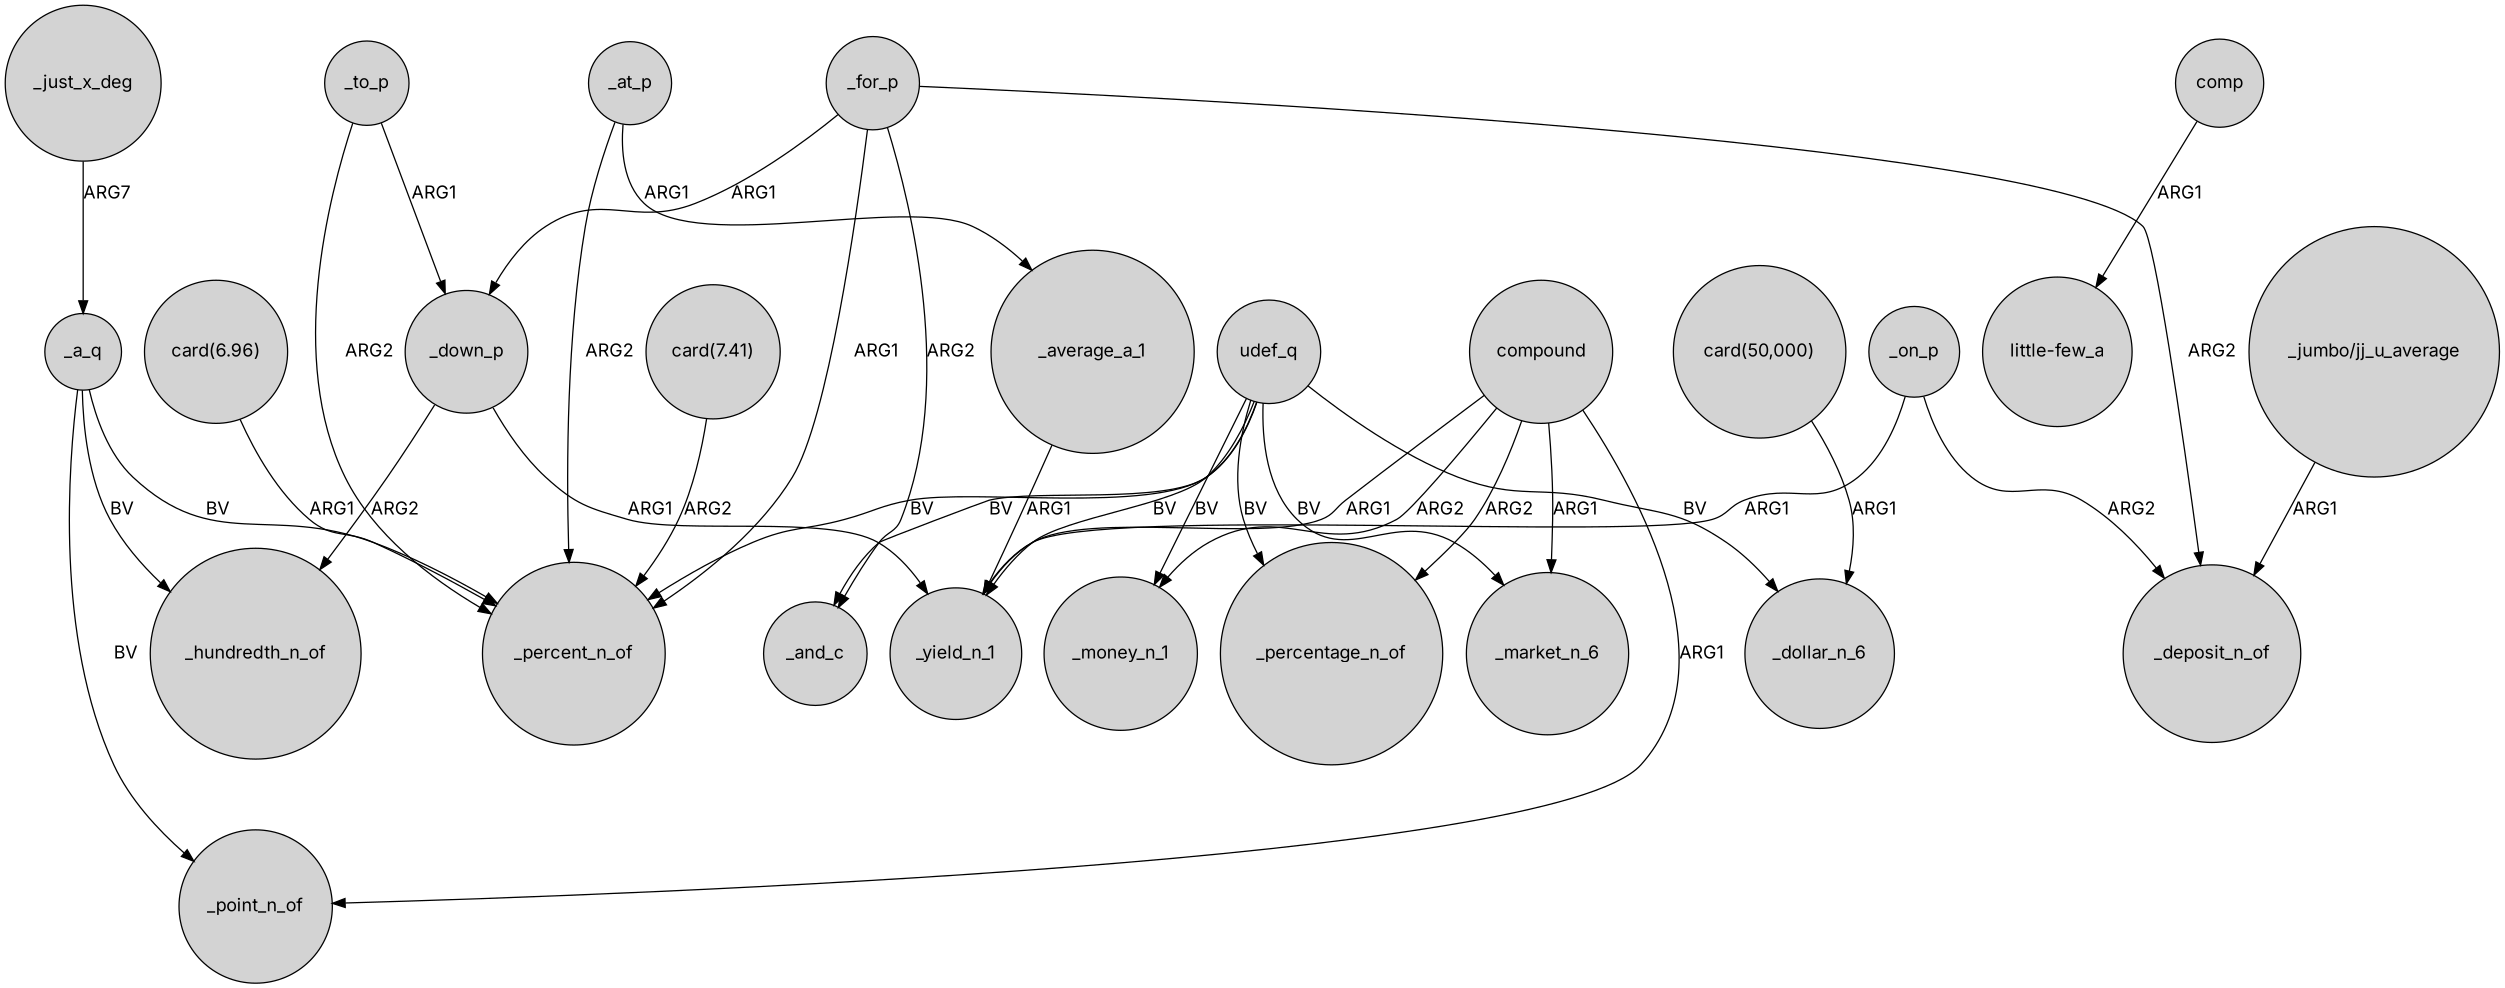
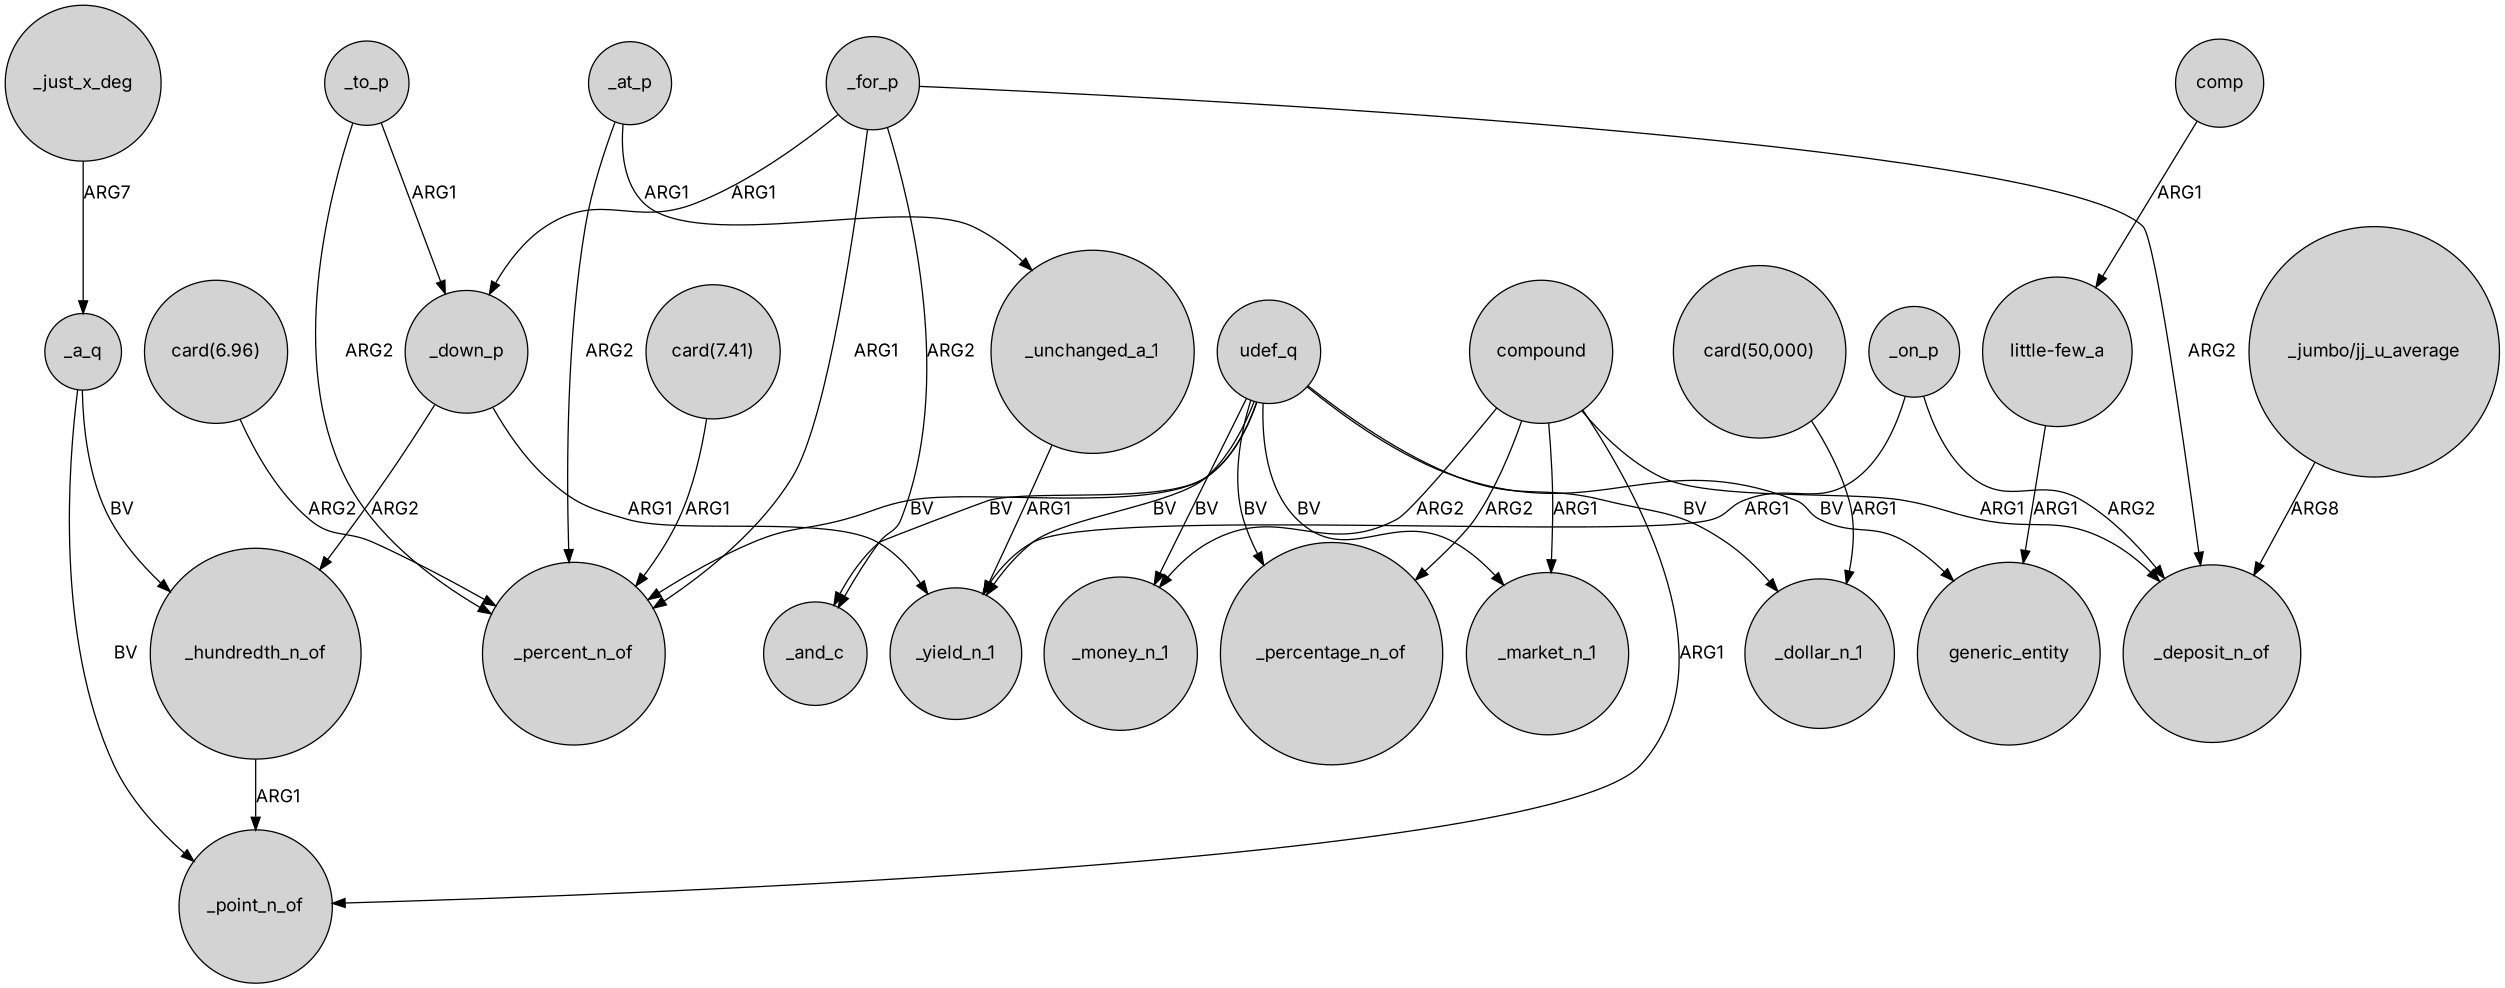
node "_average_a_1": label "_average_a_1" -> "_unchanged_a_1"
edge "card(6.96)" -> "_percent_n_of": label "ARG1" -> "ARG2"
edge "card(7.41)" -> "_percent_n_of": label "ARG2" -> "ARG1"
edge "_jumbo/jj_u_average" -> "_deposit_n_of": label "ARG1" -> "ARG8"
edge "compound" -> "_yield_n_1": now "compound" -> "_deposit_n_of"
edge "_a_q" -> "_percent_n_of": removed, label "BV"
node "_market_n_6": label "_market_n_6" -> "_market_n_1"
node "_dollar_n_6": label "_dollar_n_6" -> "_dollar_n_1"
node "generic_entity": added
edge "_hundredth_n_of" -> "_point_n_of": added, label "ARG1"
